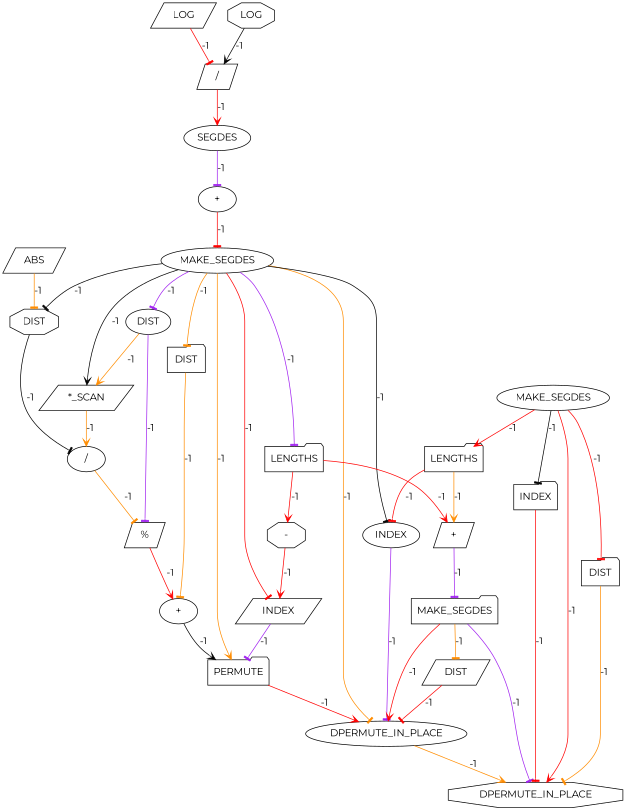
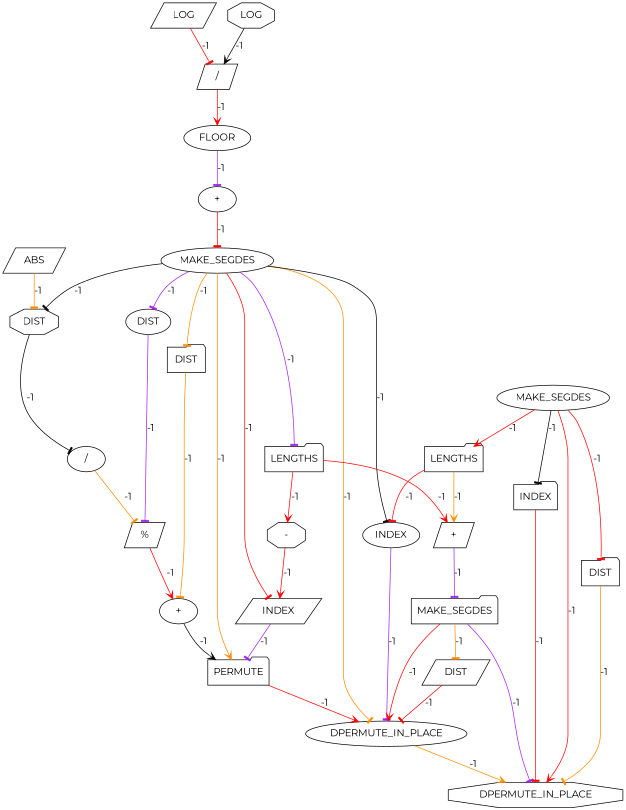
node "SEGDES": label "SEGDES" -> "FLOOR"
node "*_SCAN": removed
